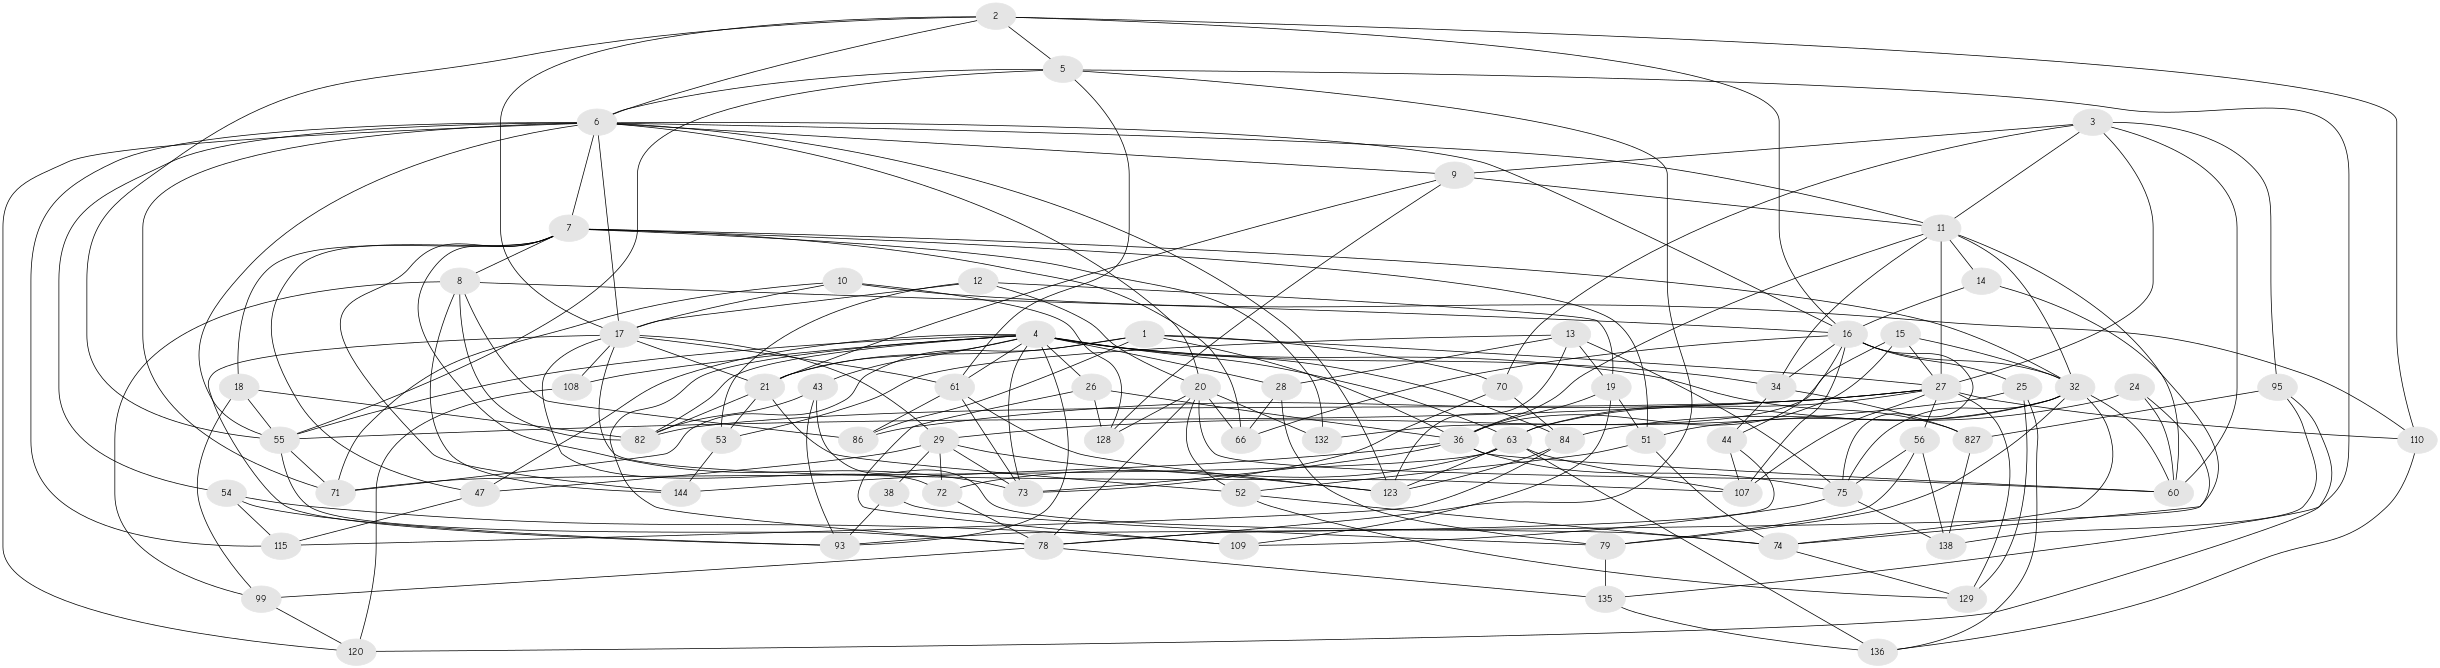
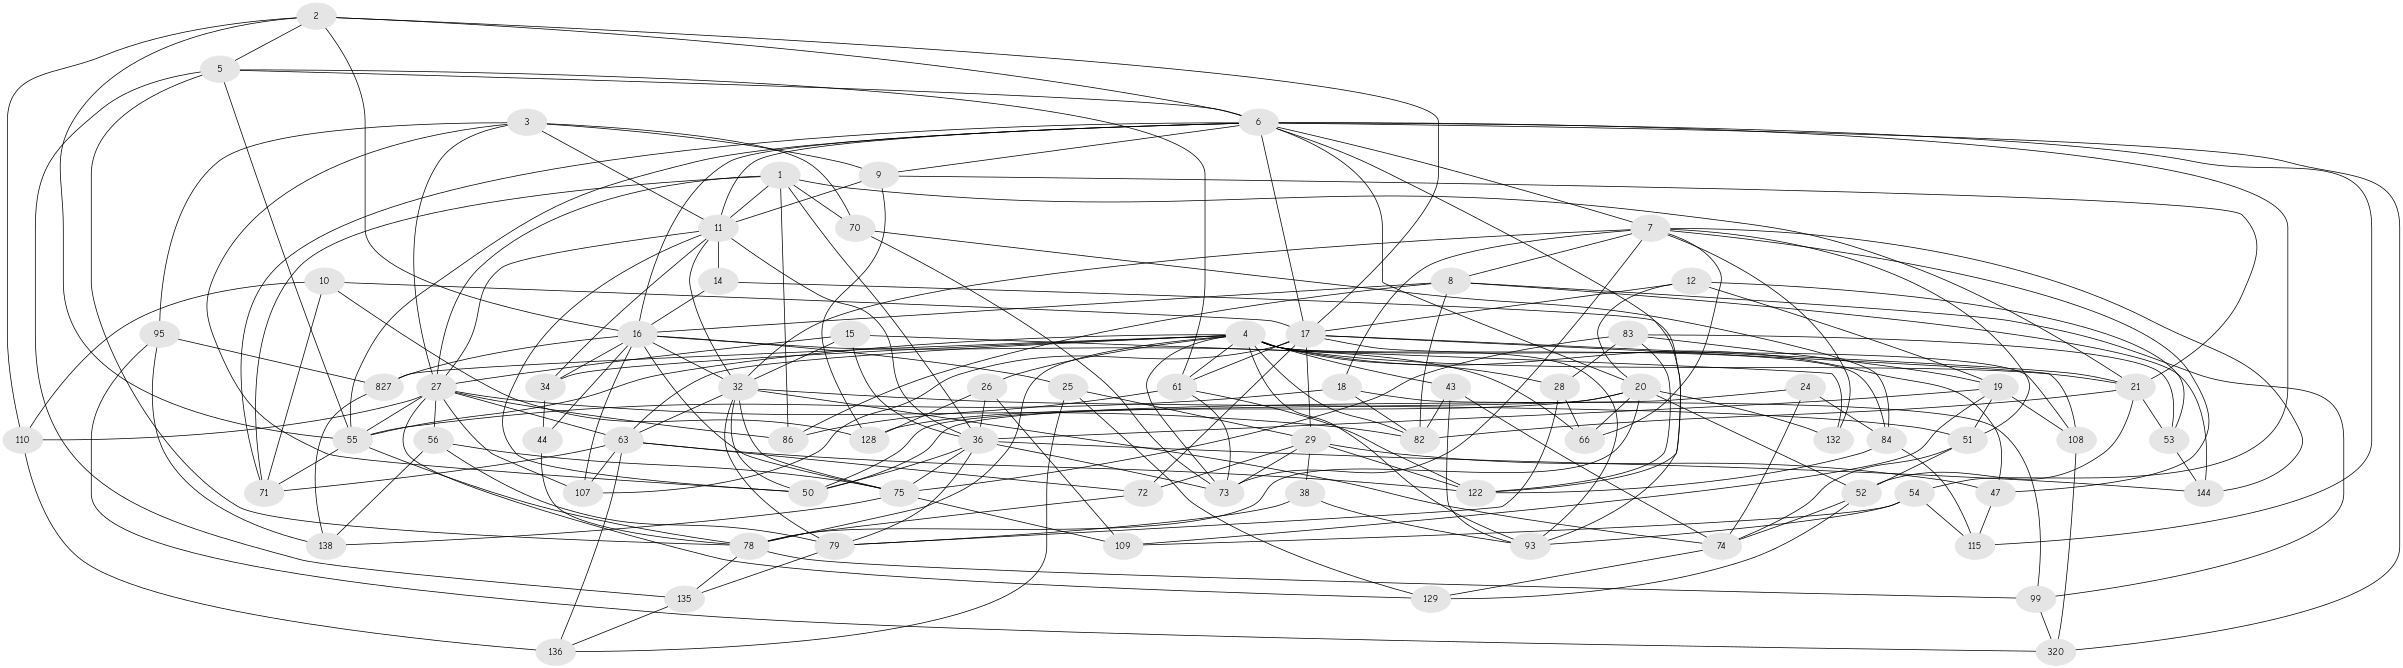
edge "1" -- "11": added
node "13": label "13" -> "83"
edge "34" -- "827": now "16" -- "827"
edge "19" -- "108": added
edge "44" -- "107": removed
node "123": label "123" -> "122"
node "60": label "60" -> "50"
edge "36" -- "79": added
node "120": label "120" -> "320"
